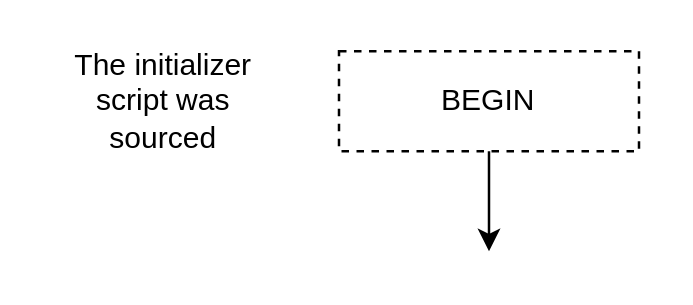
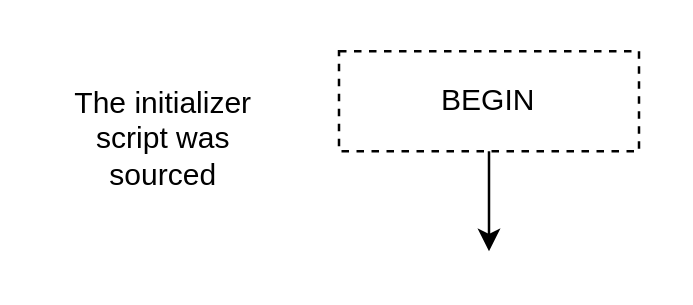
node "The initializer script was sourced": moved (164, 101) -> (164, 139)
